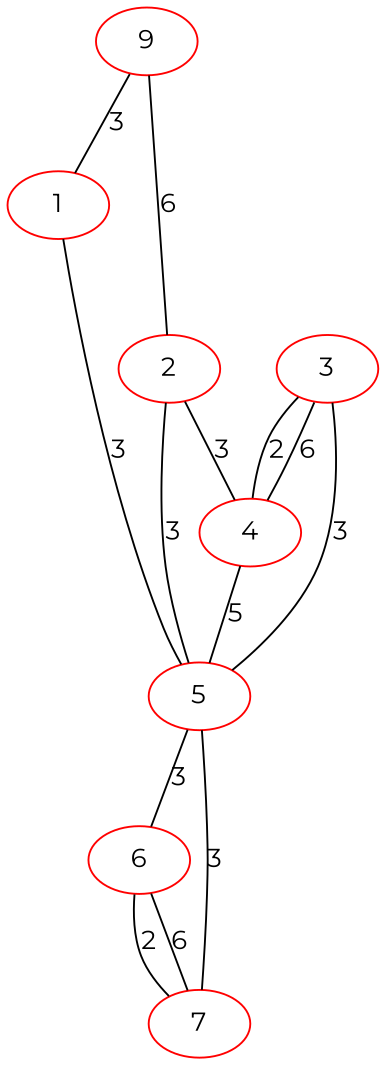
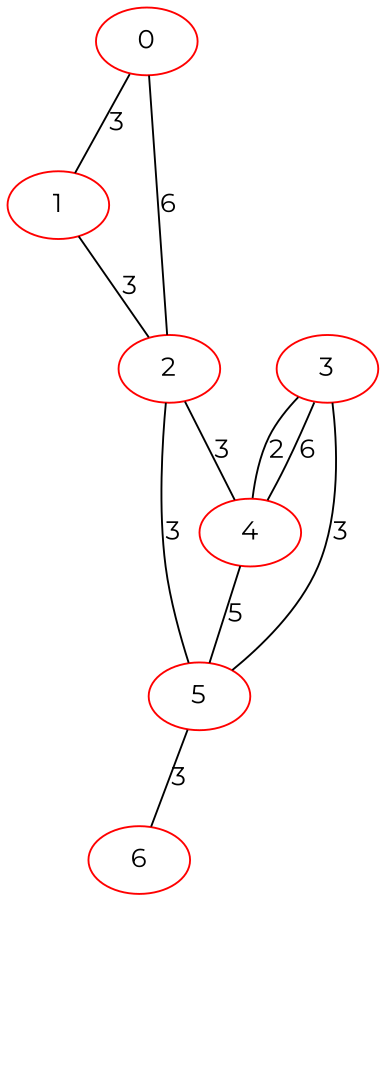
node "9": label "9" -> "0"
edge "1" -- "5": now "1" -- "2"
node "7": removed
